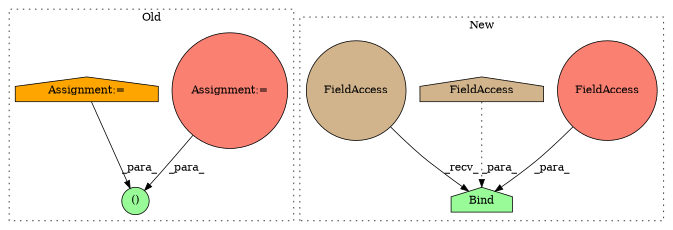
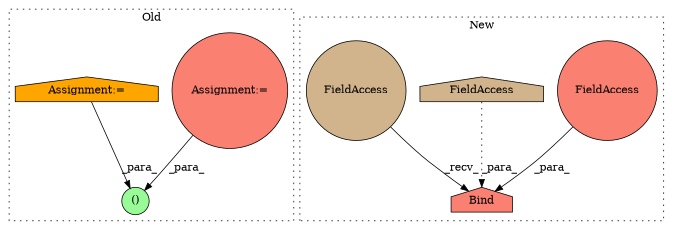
node "Bind": fillcolor palegreen -> salmon
